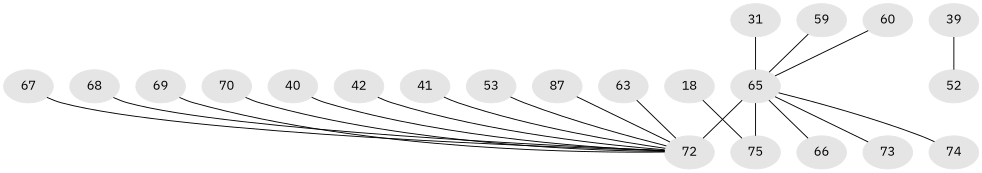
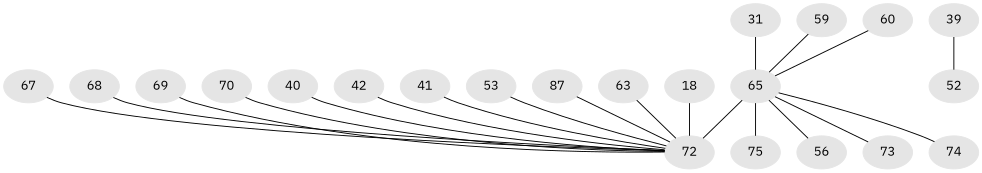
edge "18" -- "75": now "18" -- "72"
node "66": label "66" -> "56"
